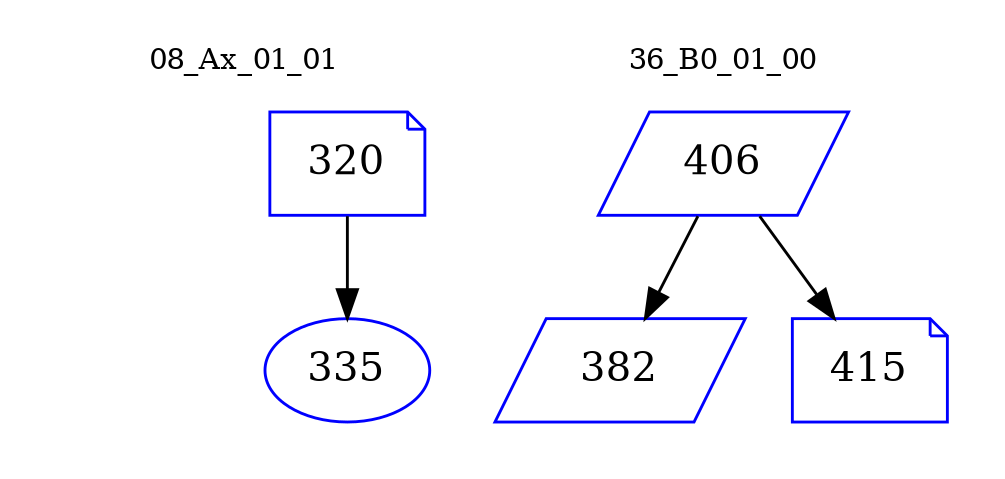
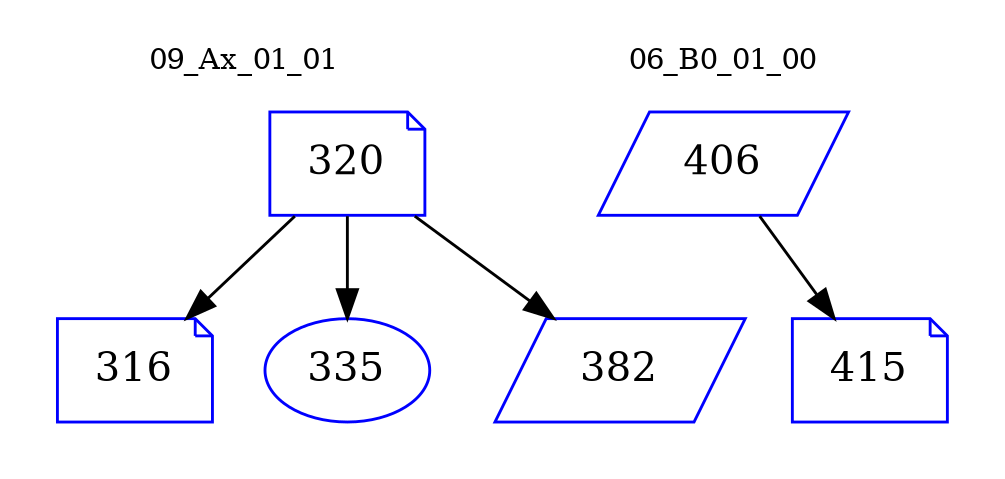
cluster "08_Ax_01_01": label "08_Ax_01_01" -> "09_Ax_01_01"
cluster "36_B0_01_00": label "36_B0_01_00" -> "06_B0_01_00"
edge "406" -> "382": now "320" -> "382"
node "316": added
